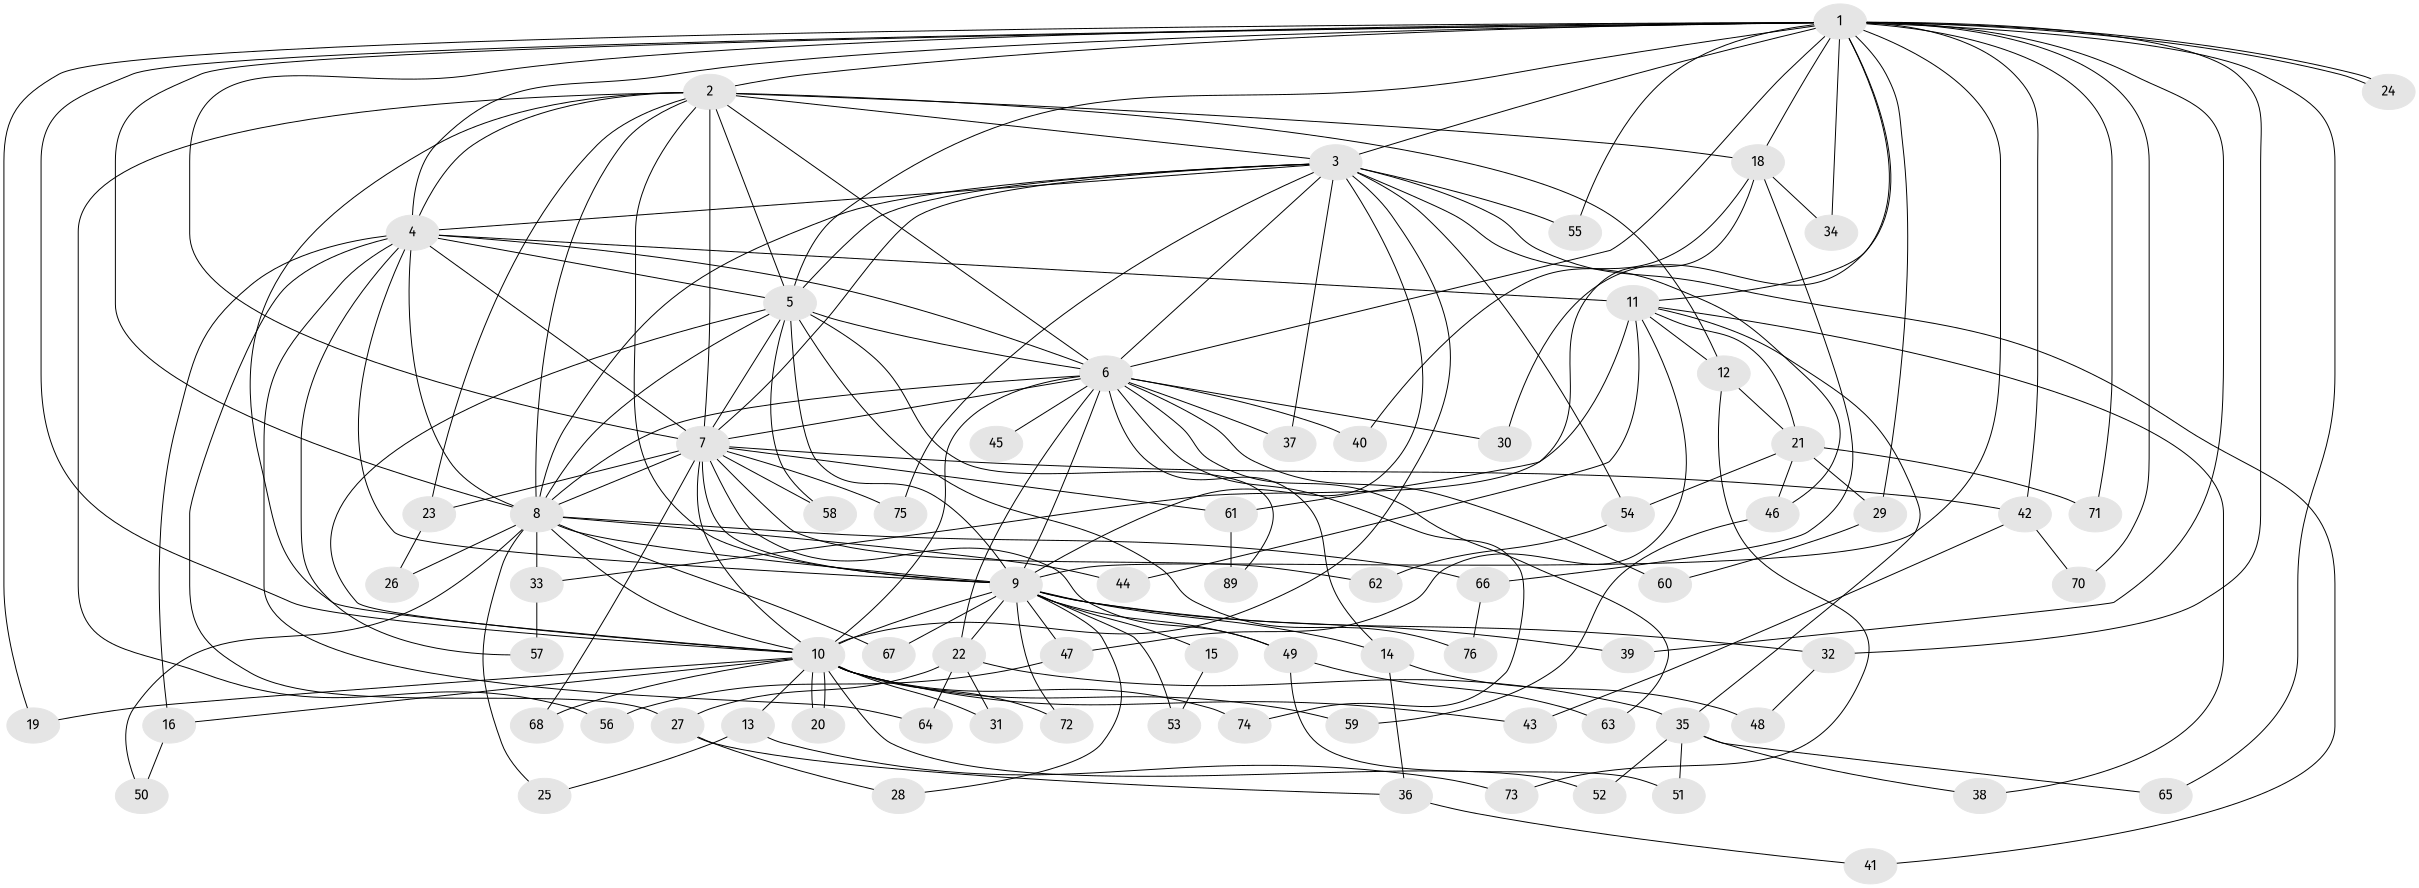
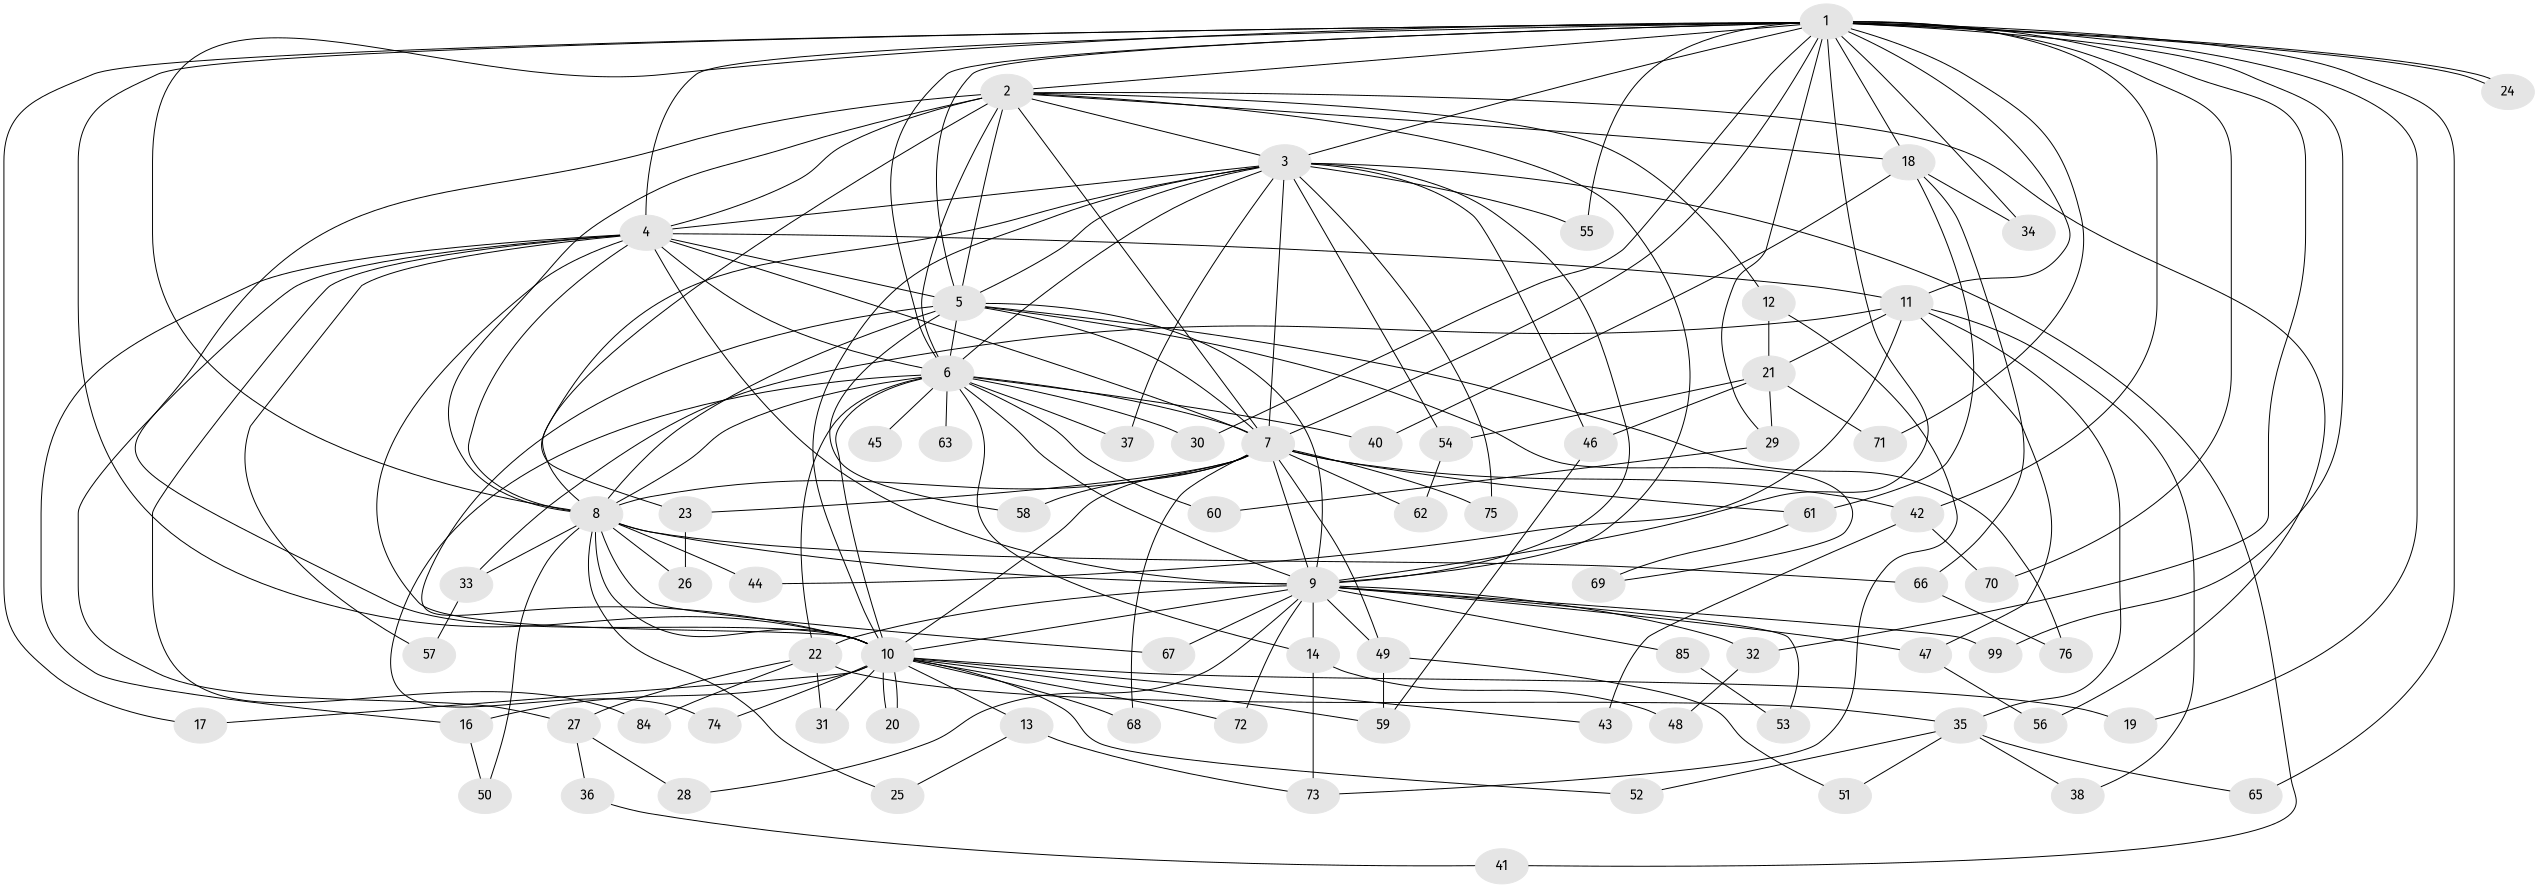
edge "11" -- "12": removed
node "89": label "89" -> "69"
edge "4" -- "10": added
node "15": label "15" -> "85"
node "39": label "39" -> "99"
edge "49" -- "63": now "49" -- "59"
node "17": added
node "64": label "64" -> "84"
edge "14" -- "36": now "14" -- "73"
